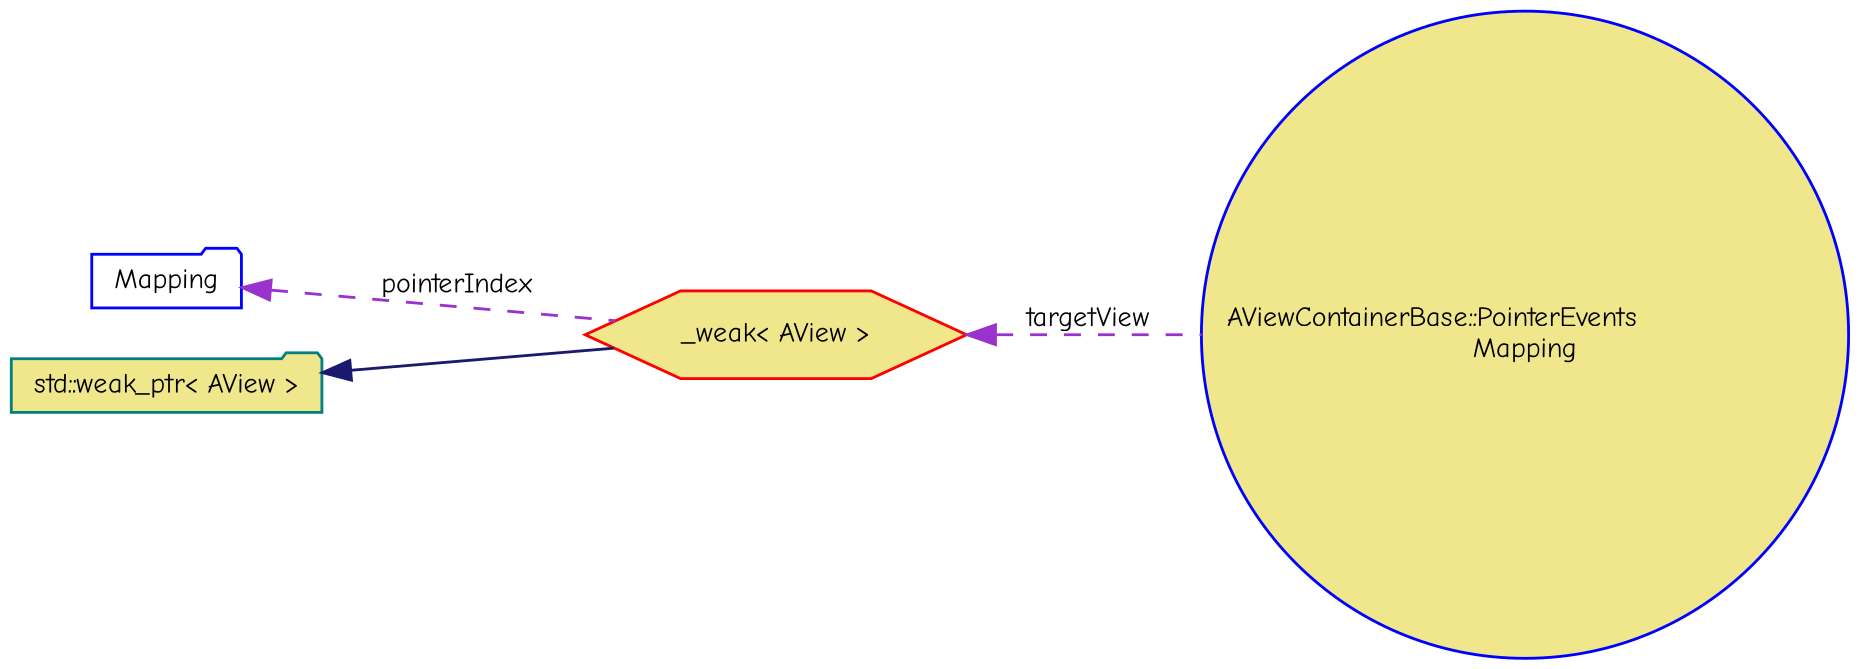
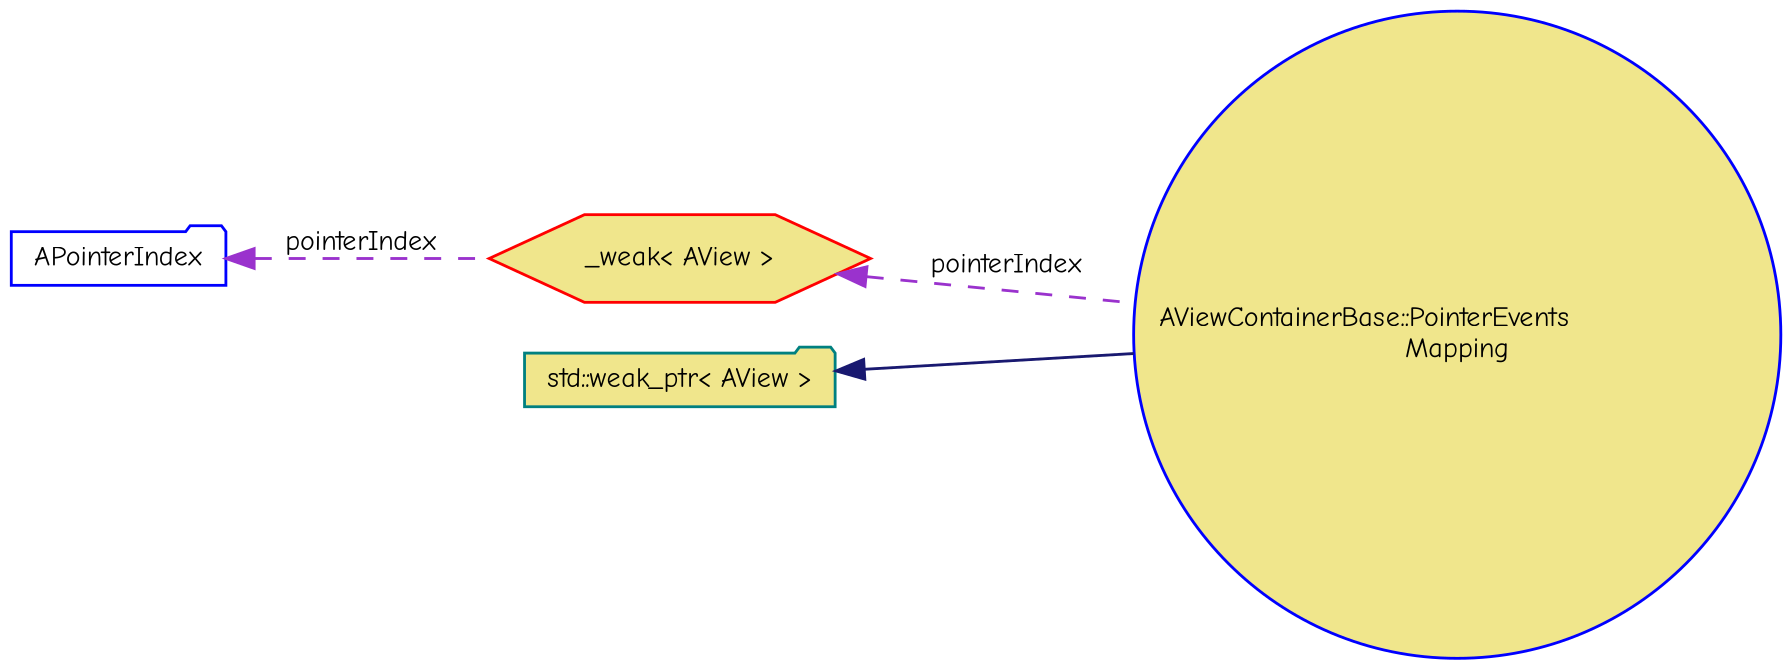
node "Mapping": label "Mapping" -> "APointerIndex"
edge "AViewContainerBase::PointerEvents Mapping" -> "_weak< AView >": label " targetView" -> " pointerIndex"
edge "_weak< AView >" -> "std::weak_ptr< AView >": now "AViewContainerBase::PointerEvents Mapping" -> "std::weak_ptr< AView >"
